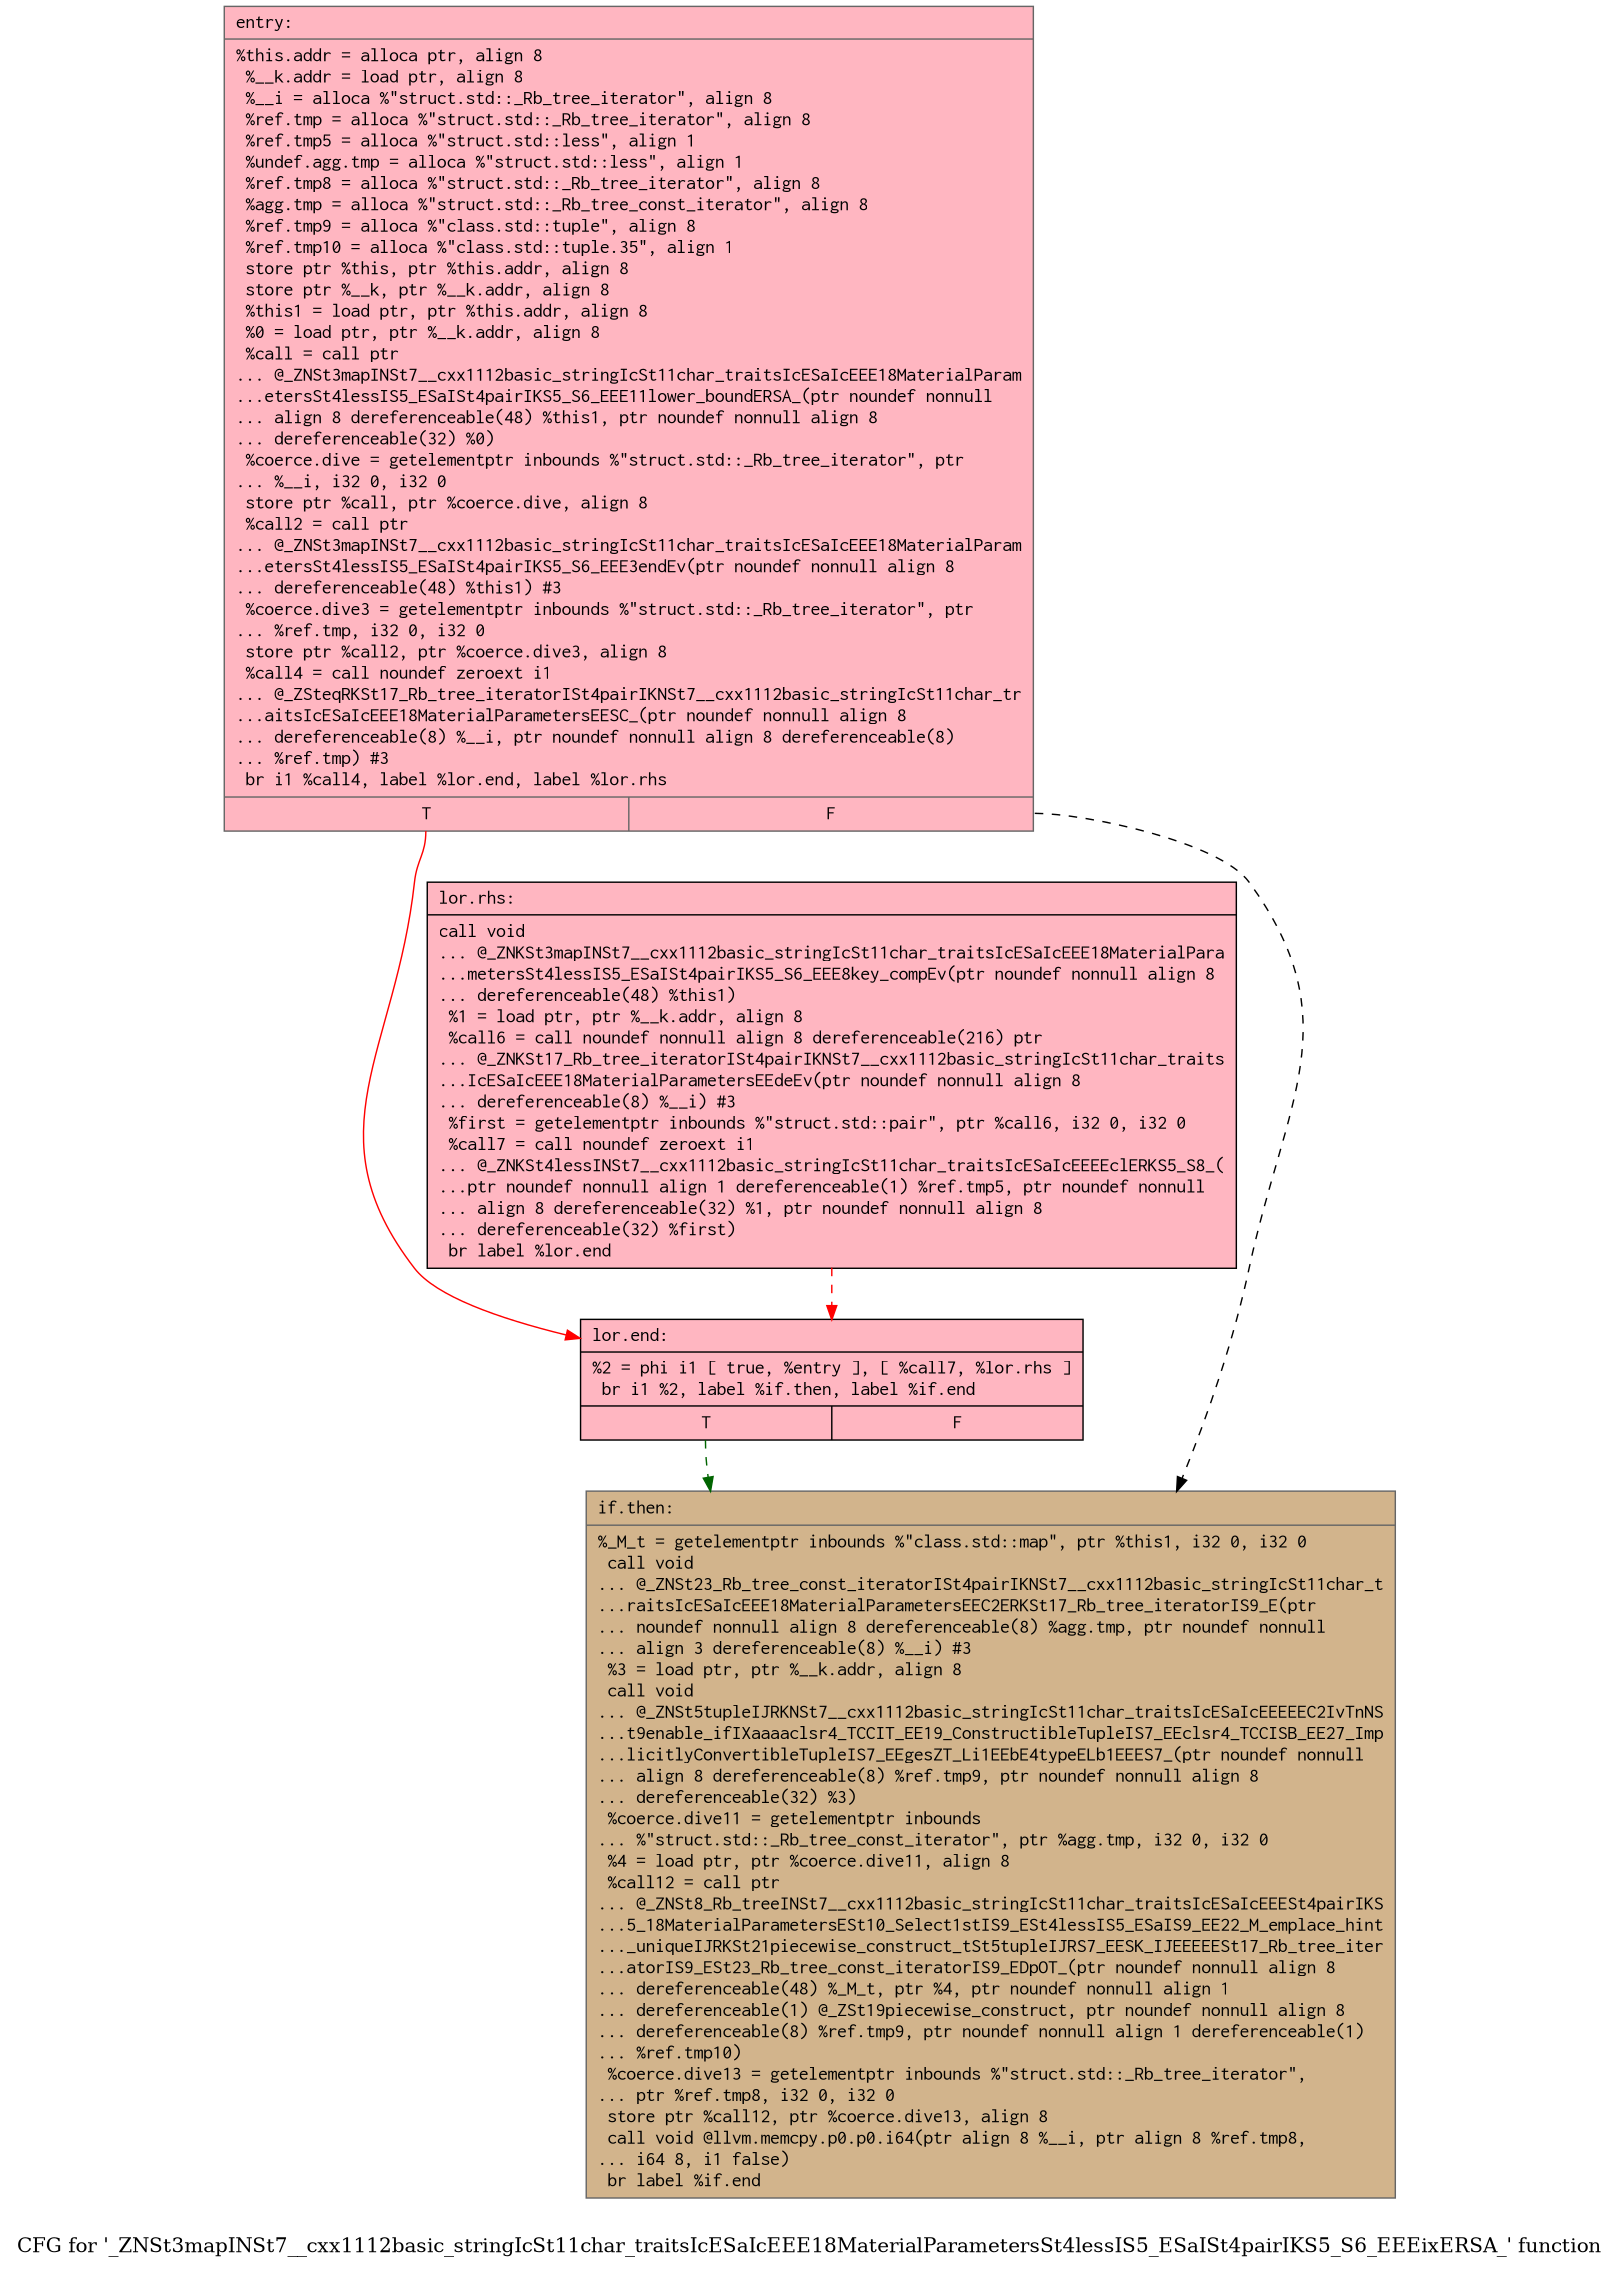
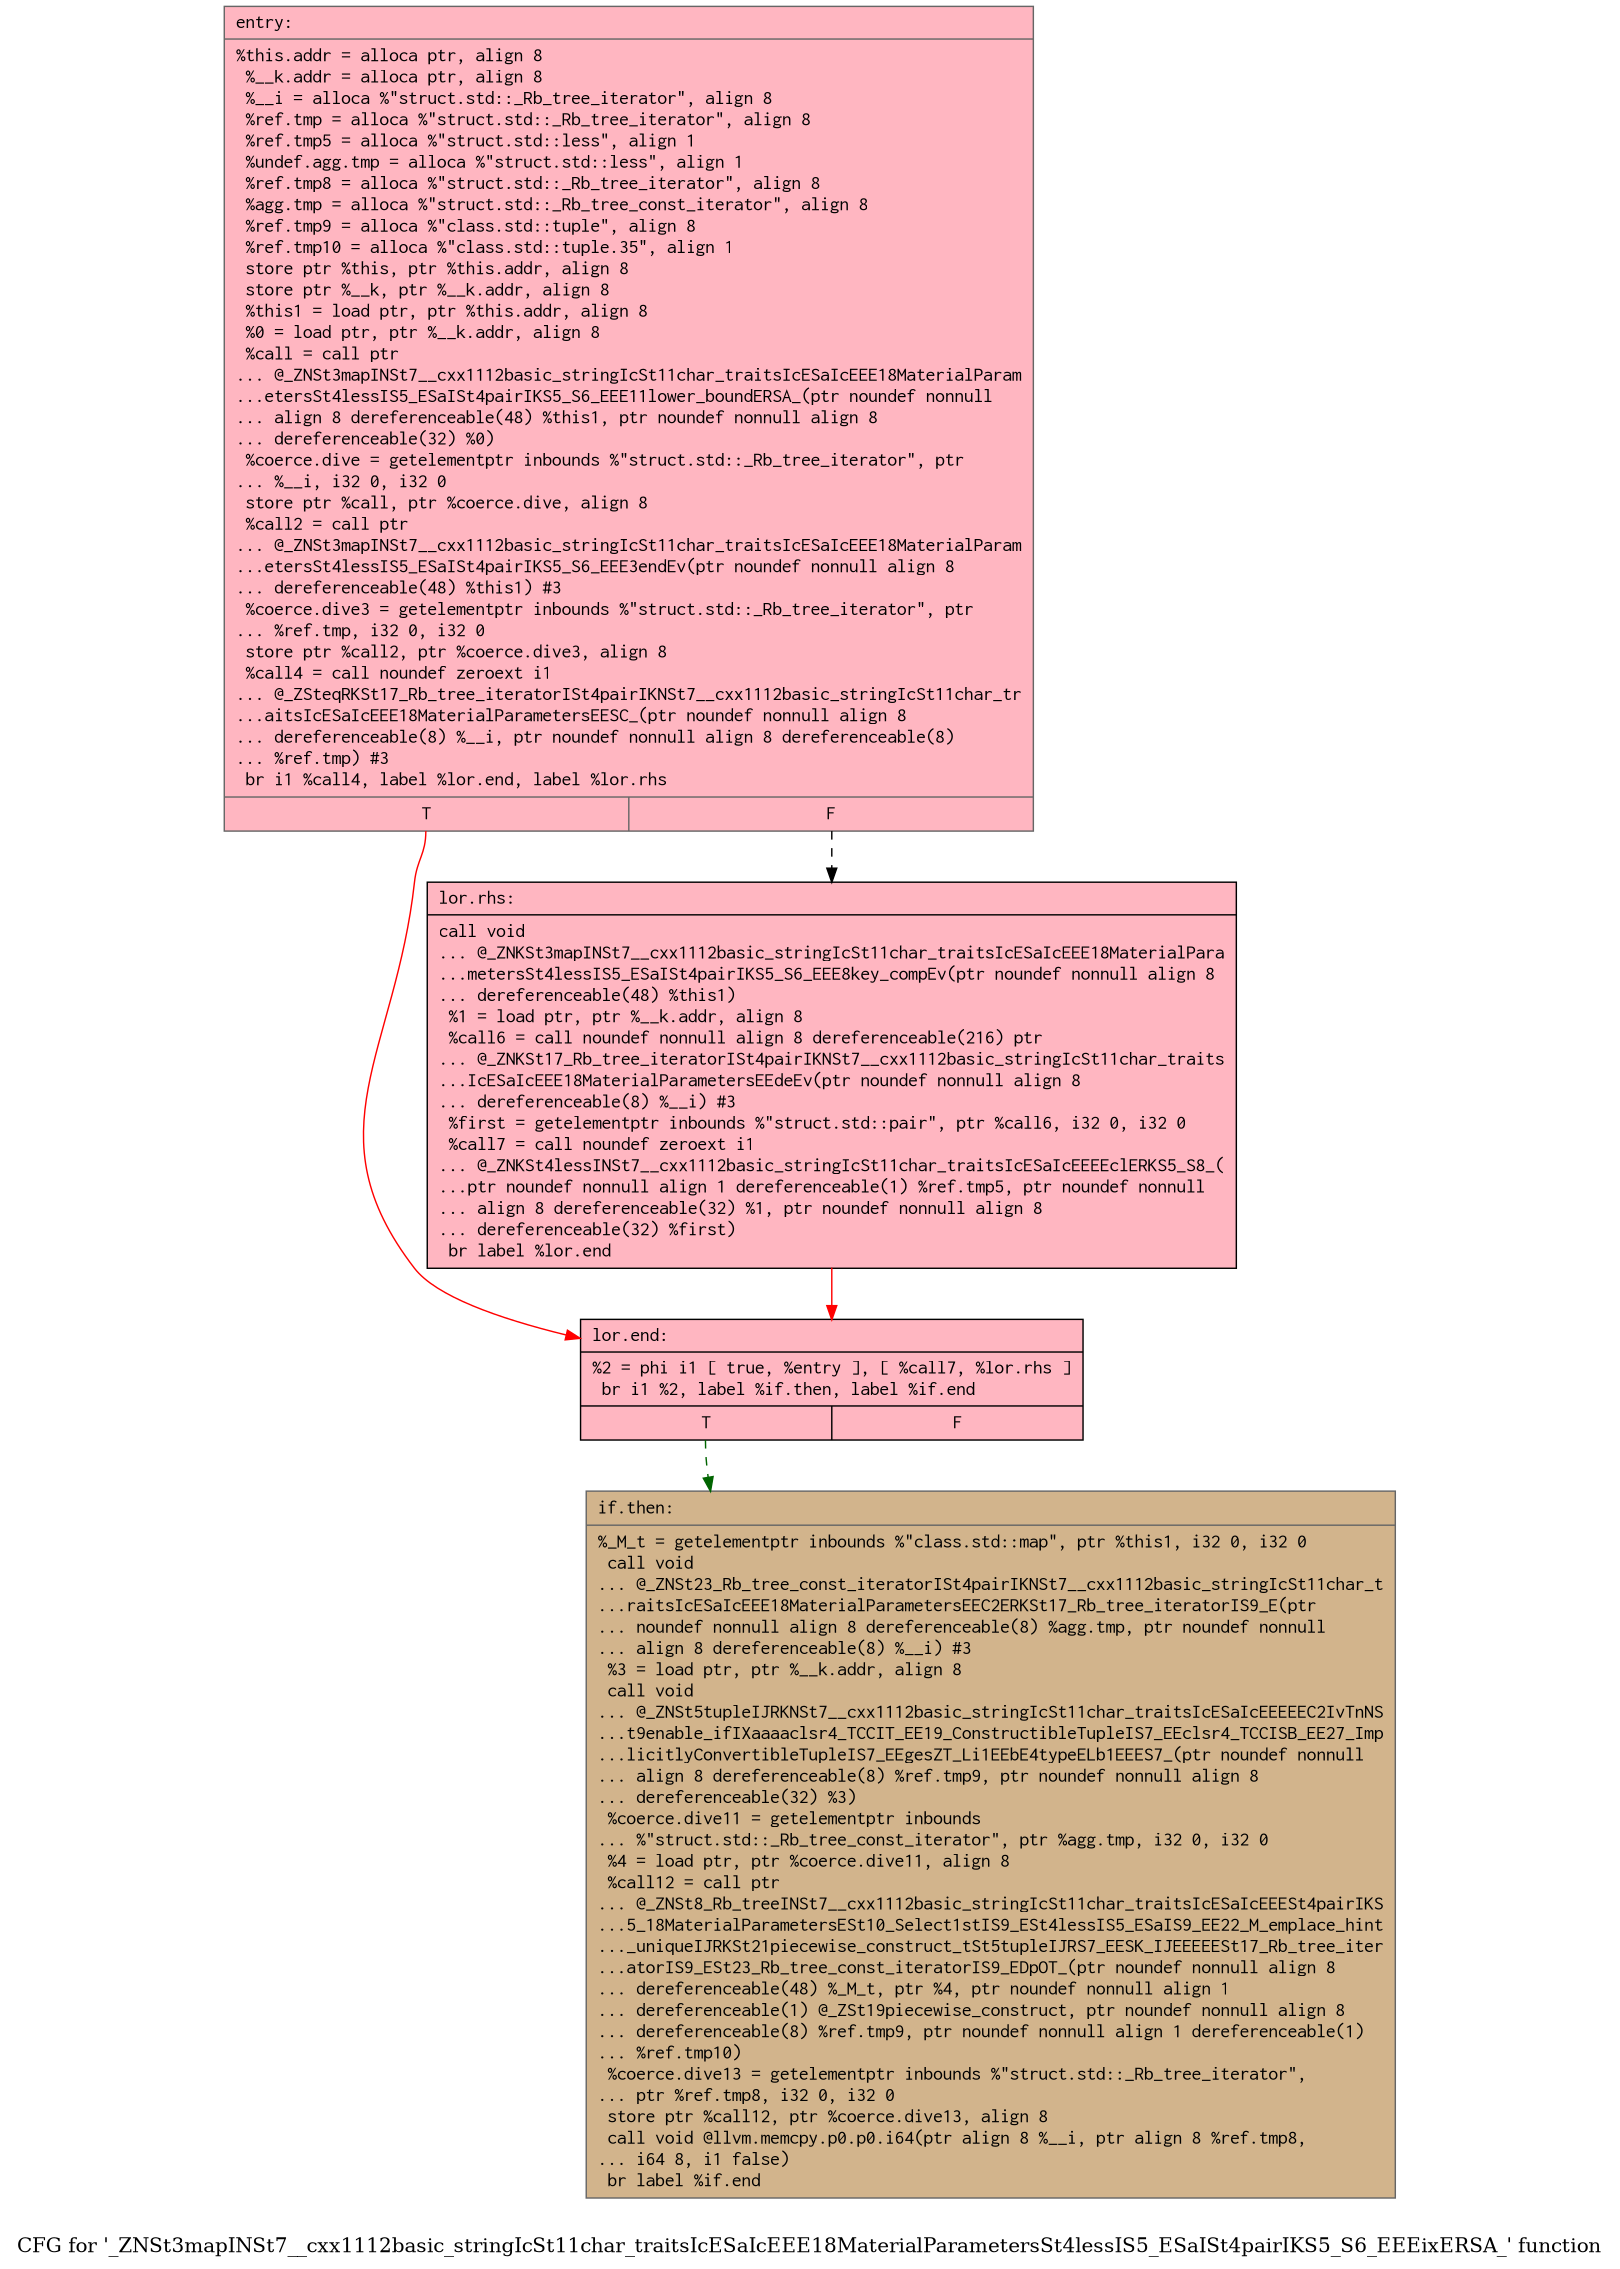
node "entry:": text "%__k.addr = load ptr, align 8" -> "%__k.addr = alloca ptr, align 8"
edge "entry:" -> "if.then:": now "entry:" -> "lor.rhs:"
edge "lor.rhs:" -> "lor.end:": style dashed -> solid
node "if.then:": text "... align 3 dereferenceable(8) %__i) #3" -> "... align 8 dereferenceable(8) %__i) #3"
